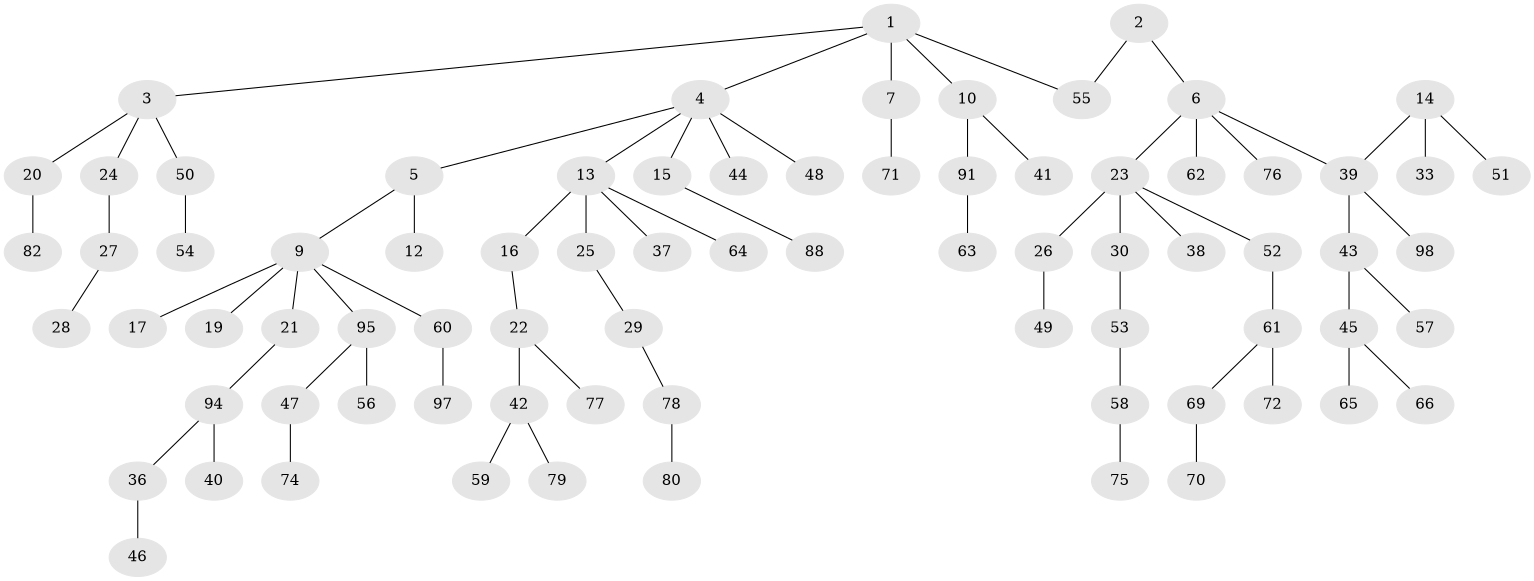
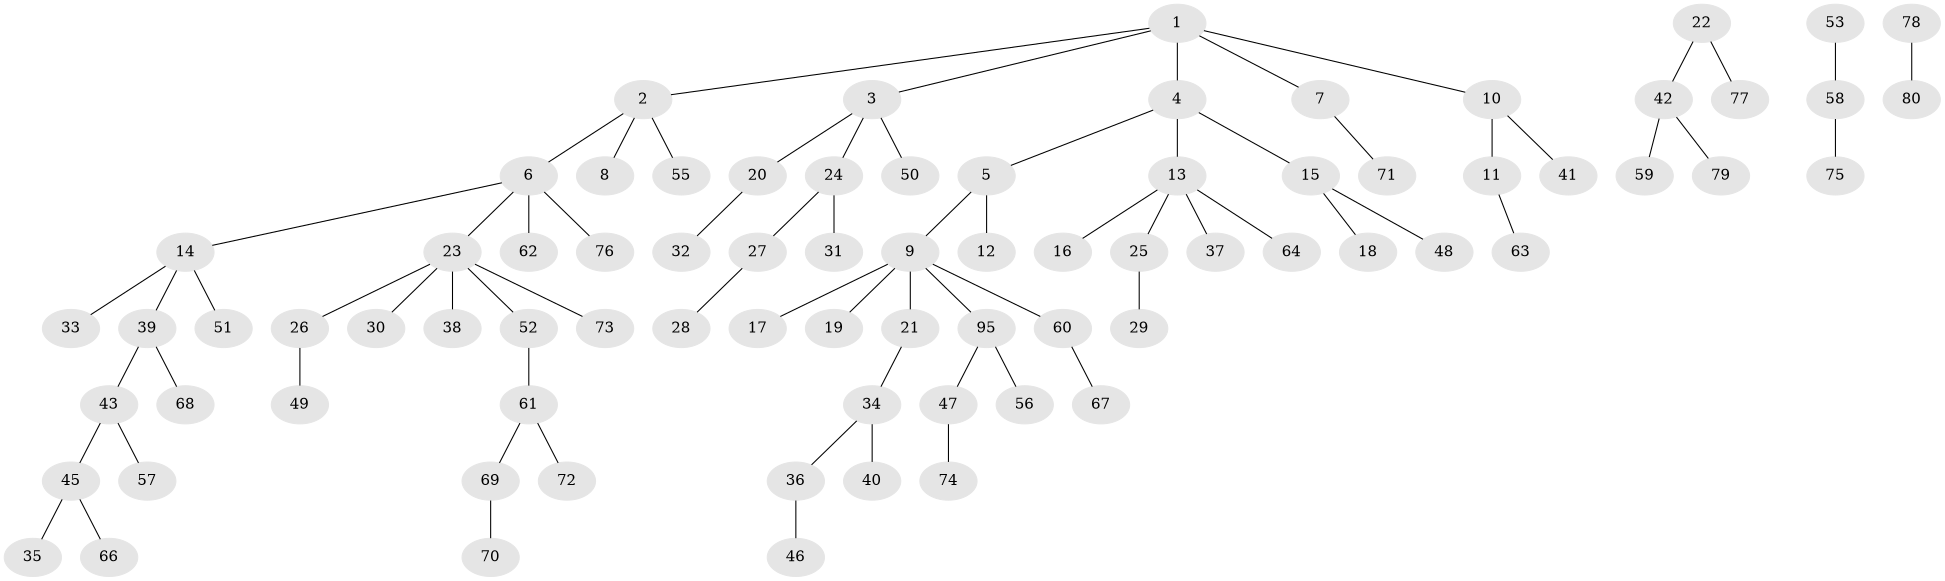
edge "1" -- "55": now "1" -- "2"
edge "4" -- "48": now "15" -- "48"
edge "6" -- "39": now "6" -- "14"
node "8": added
node "44": removed
node "91": label "91" -> "11"
node "82": label "82" -> "32"
node "54": removed
node "88": label "88" -> "18"
node "31": added
node "98": label "98" -> "68"
edge "16" -- "22": removed
edge "30" -- "53": removed
node "73": added
edge "29" -- "78": removed
node "94": label "94" -> "34"
node "97": label "97" -> "67"
node "65": label "65" -> "35"
